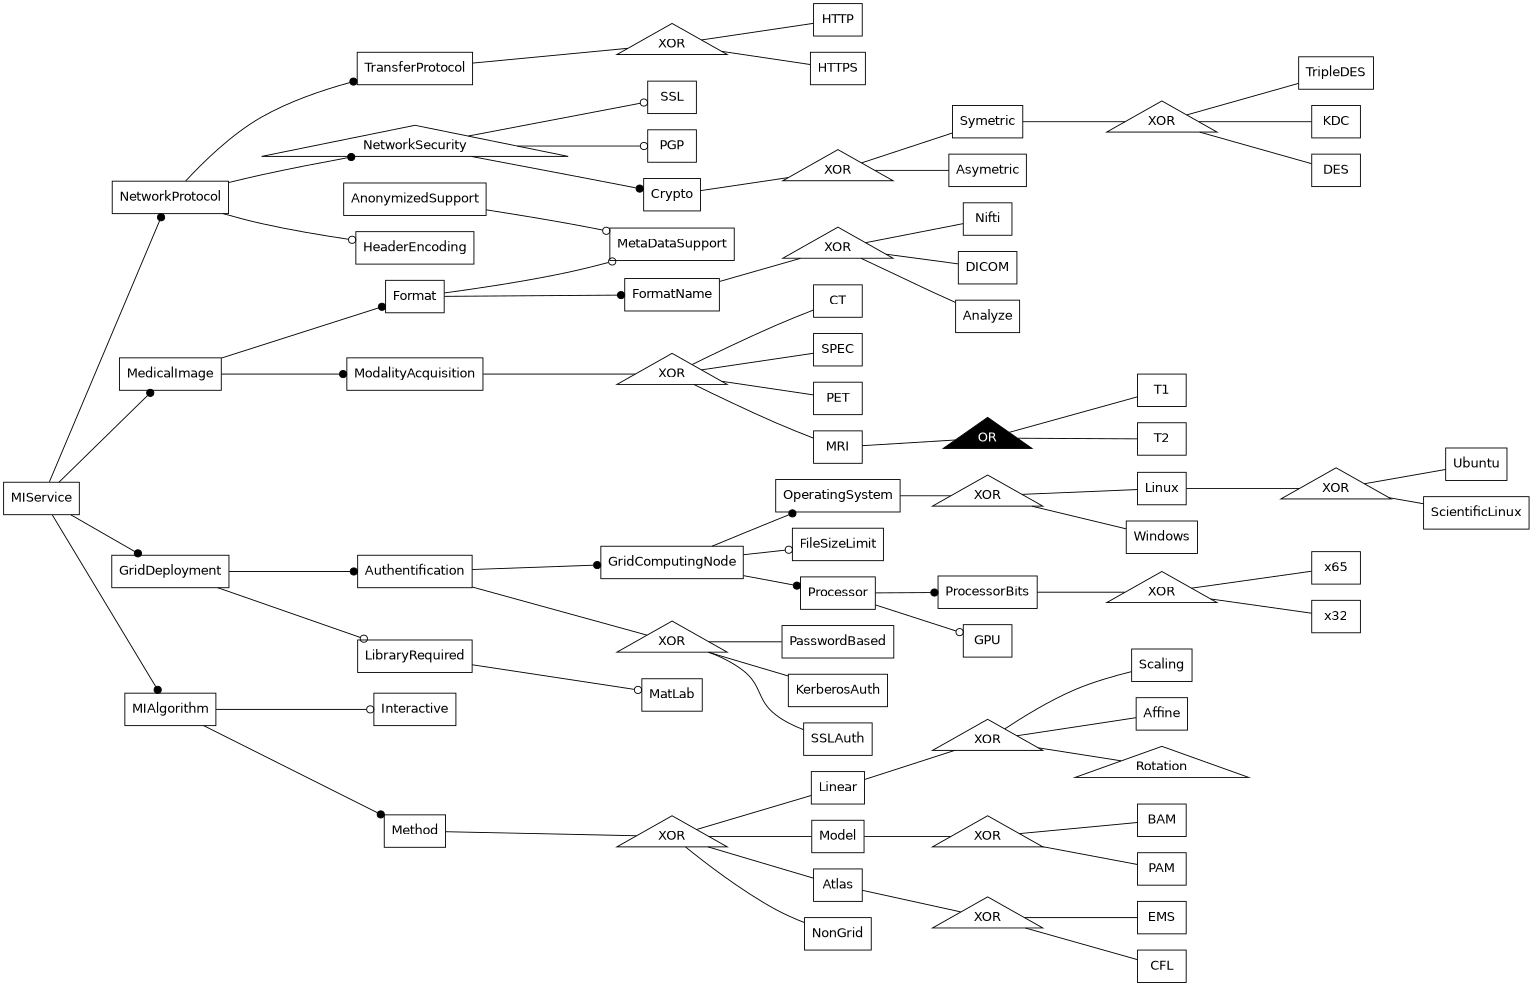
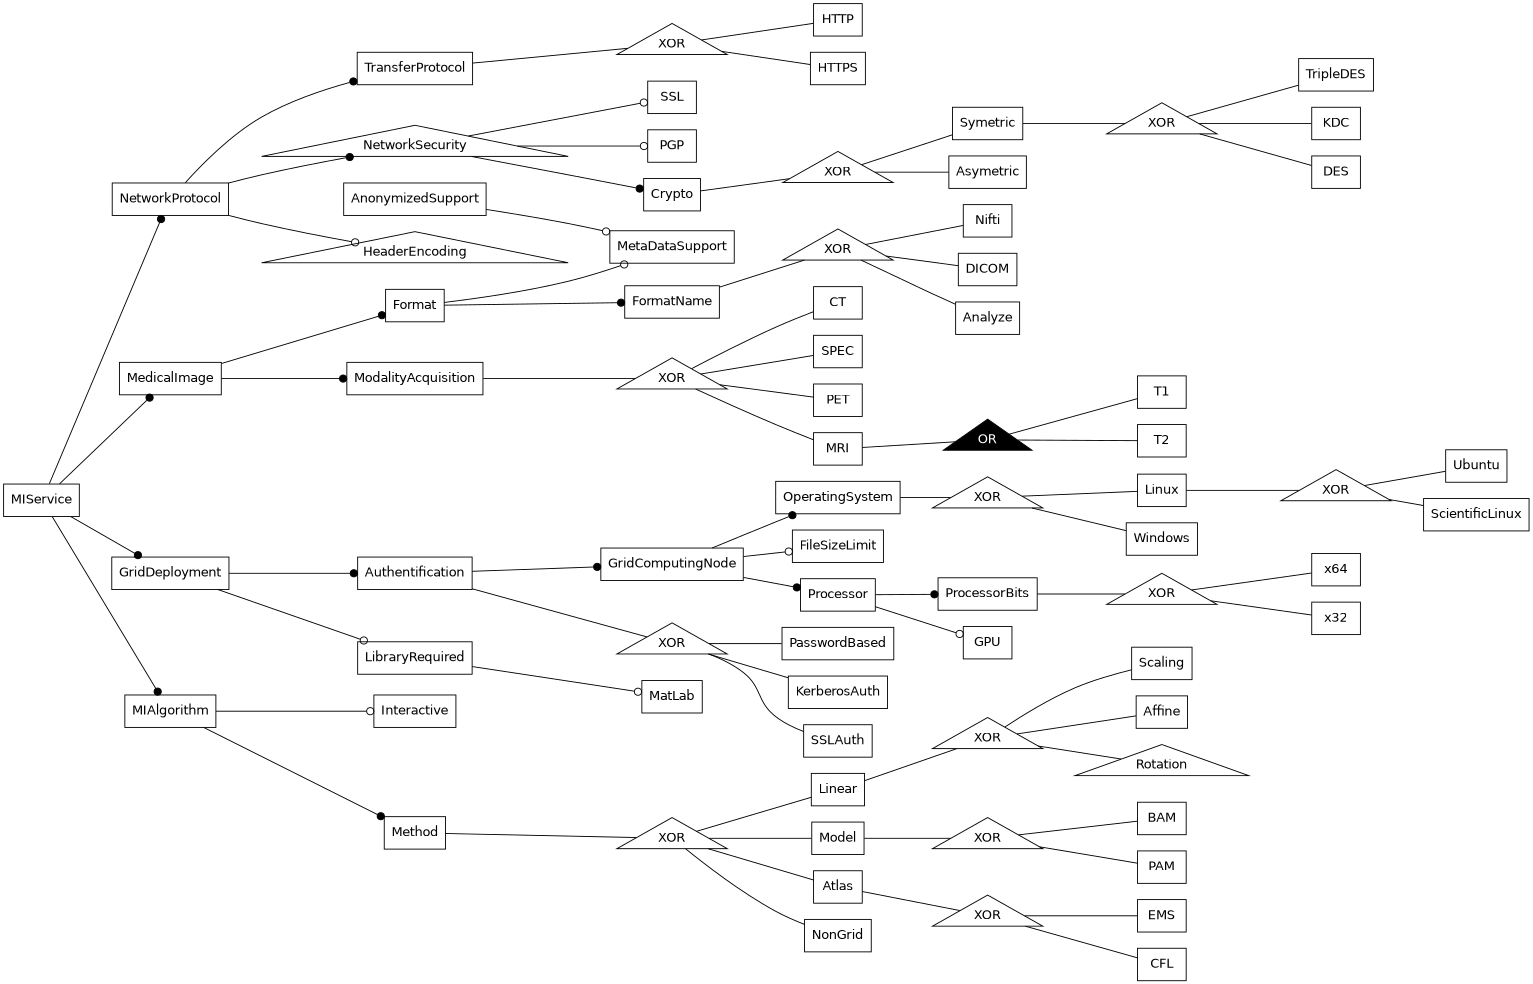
node "HeaderEncoding": shape box -> triangle
node "x65": label "x65" -> "x64"
